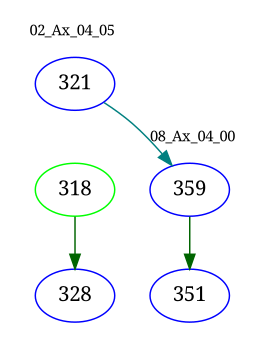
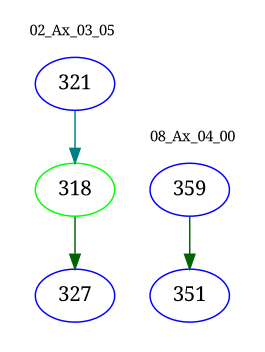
cluster "02_Ax_04_05": label "02_Ax_04_05" -> "02_Ax_03_05"
edge "321" -> "359": now "321" -> "318"
node "328": label "328" -> "327"
